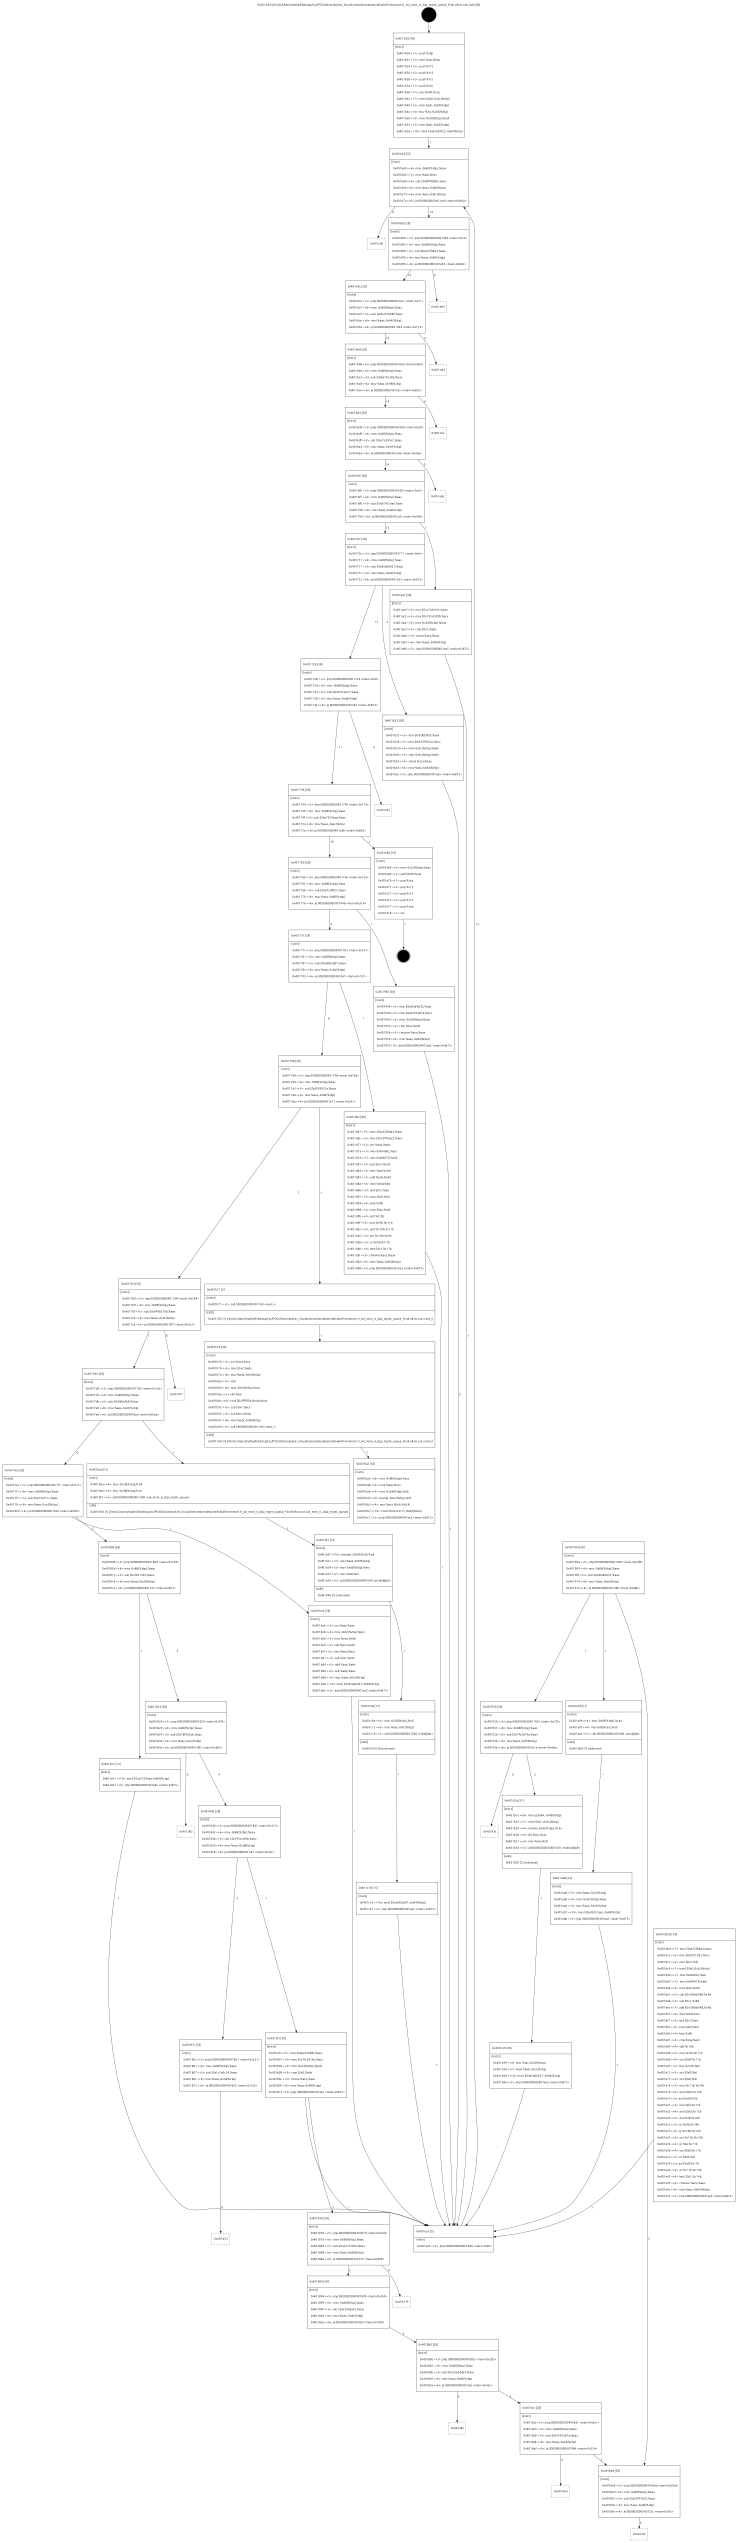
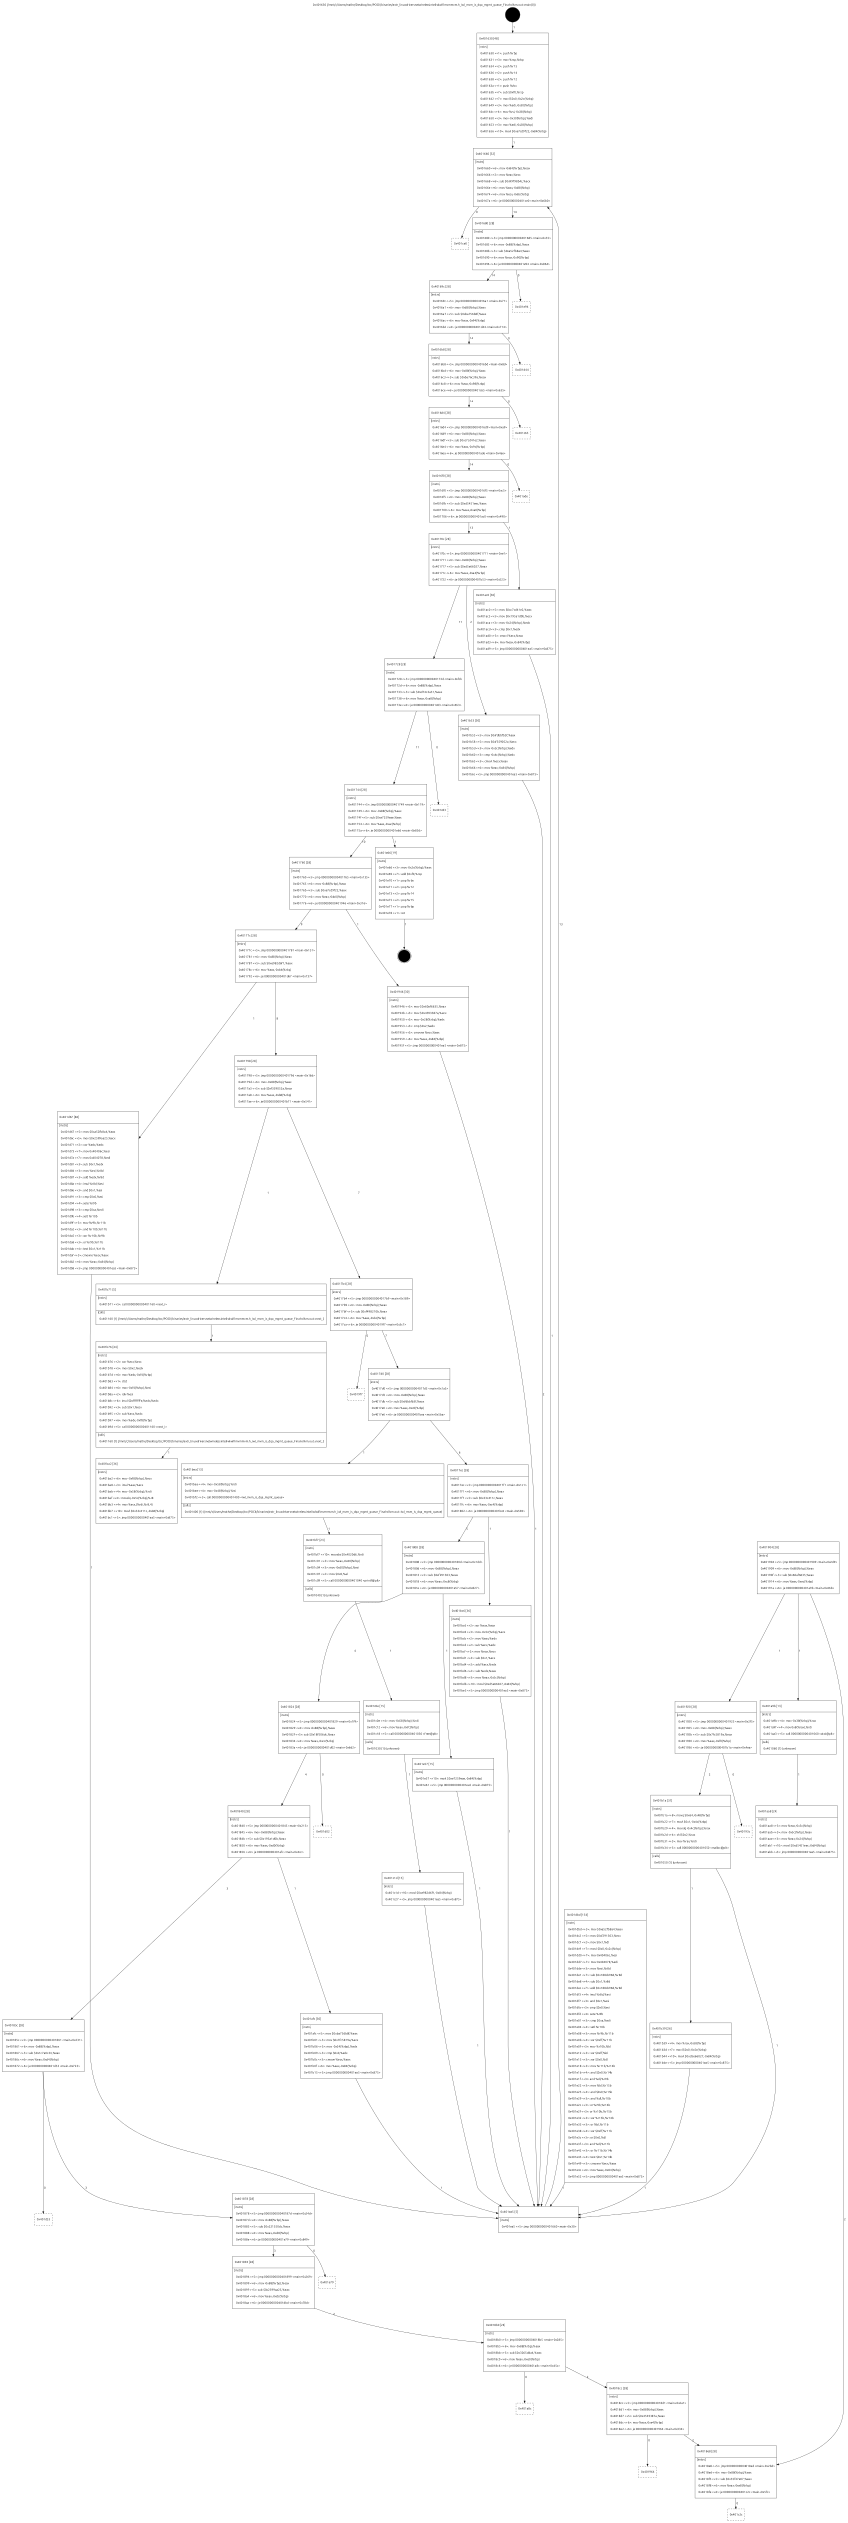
edge "0x401aa8 [24]" -> "0x401ea5 [5]": now "0x401b1a [31]" -> "0x401ea5 [5]"
edge "0x401afc [30]" -> "0x401878 [28]": now "0x40185c [28]" -> "0x401878 [28]"
